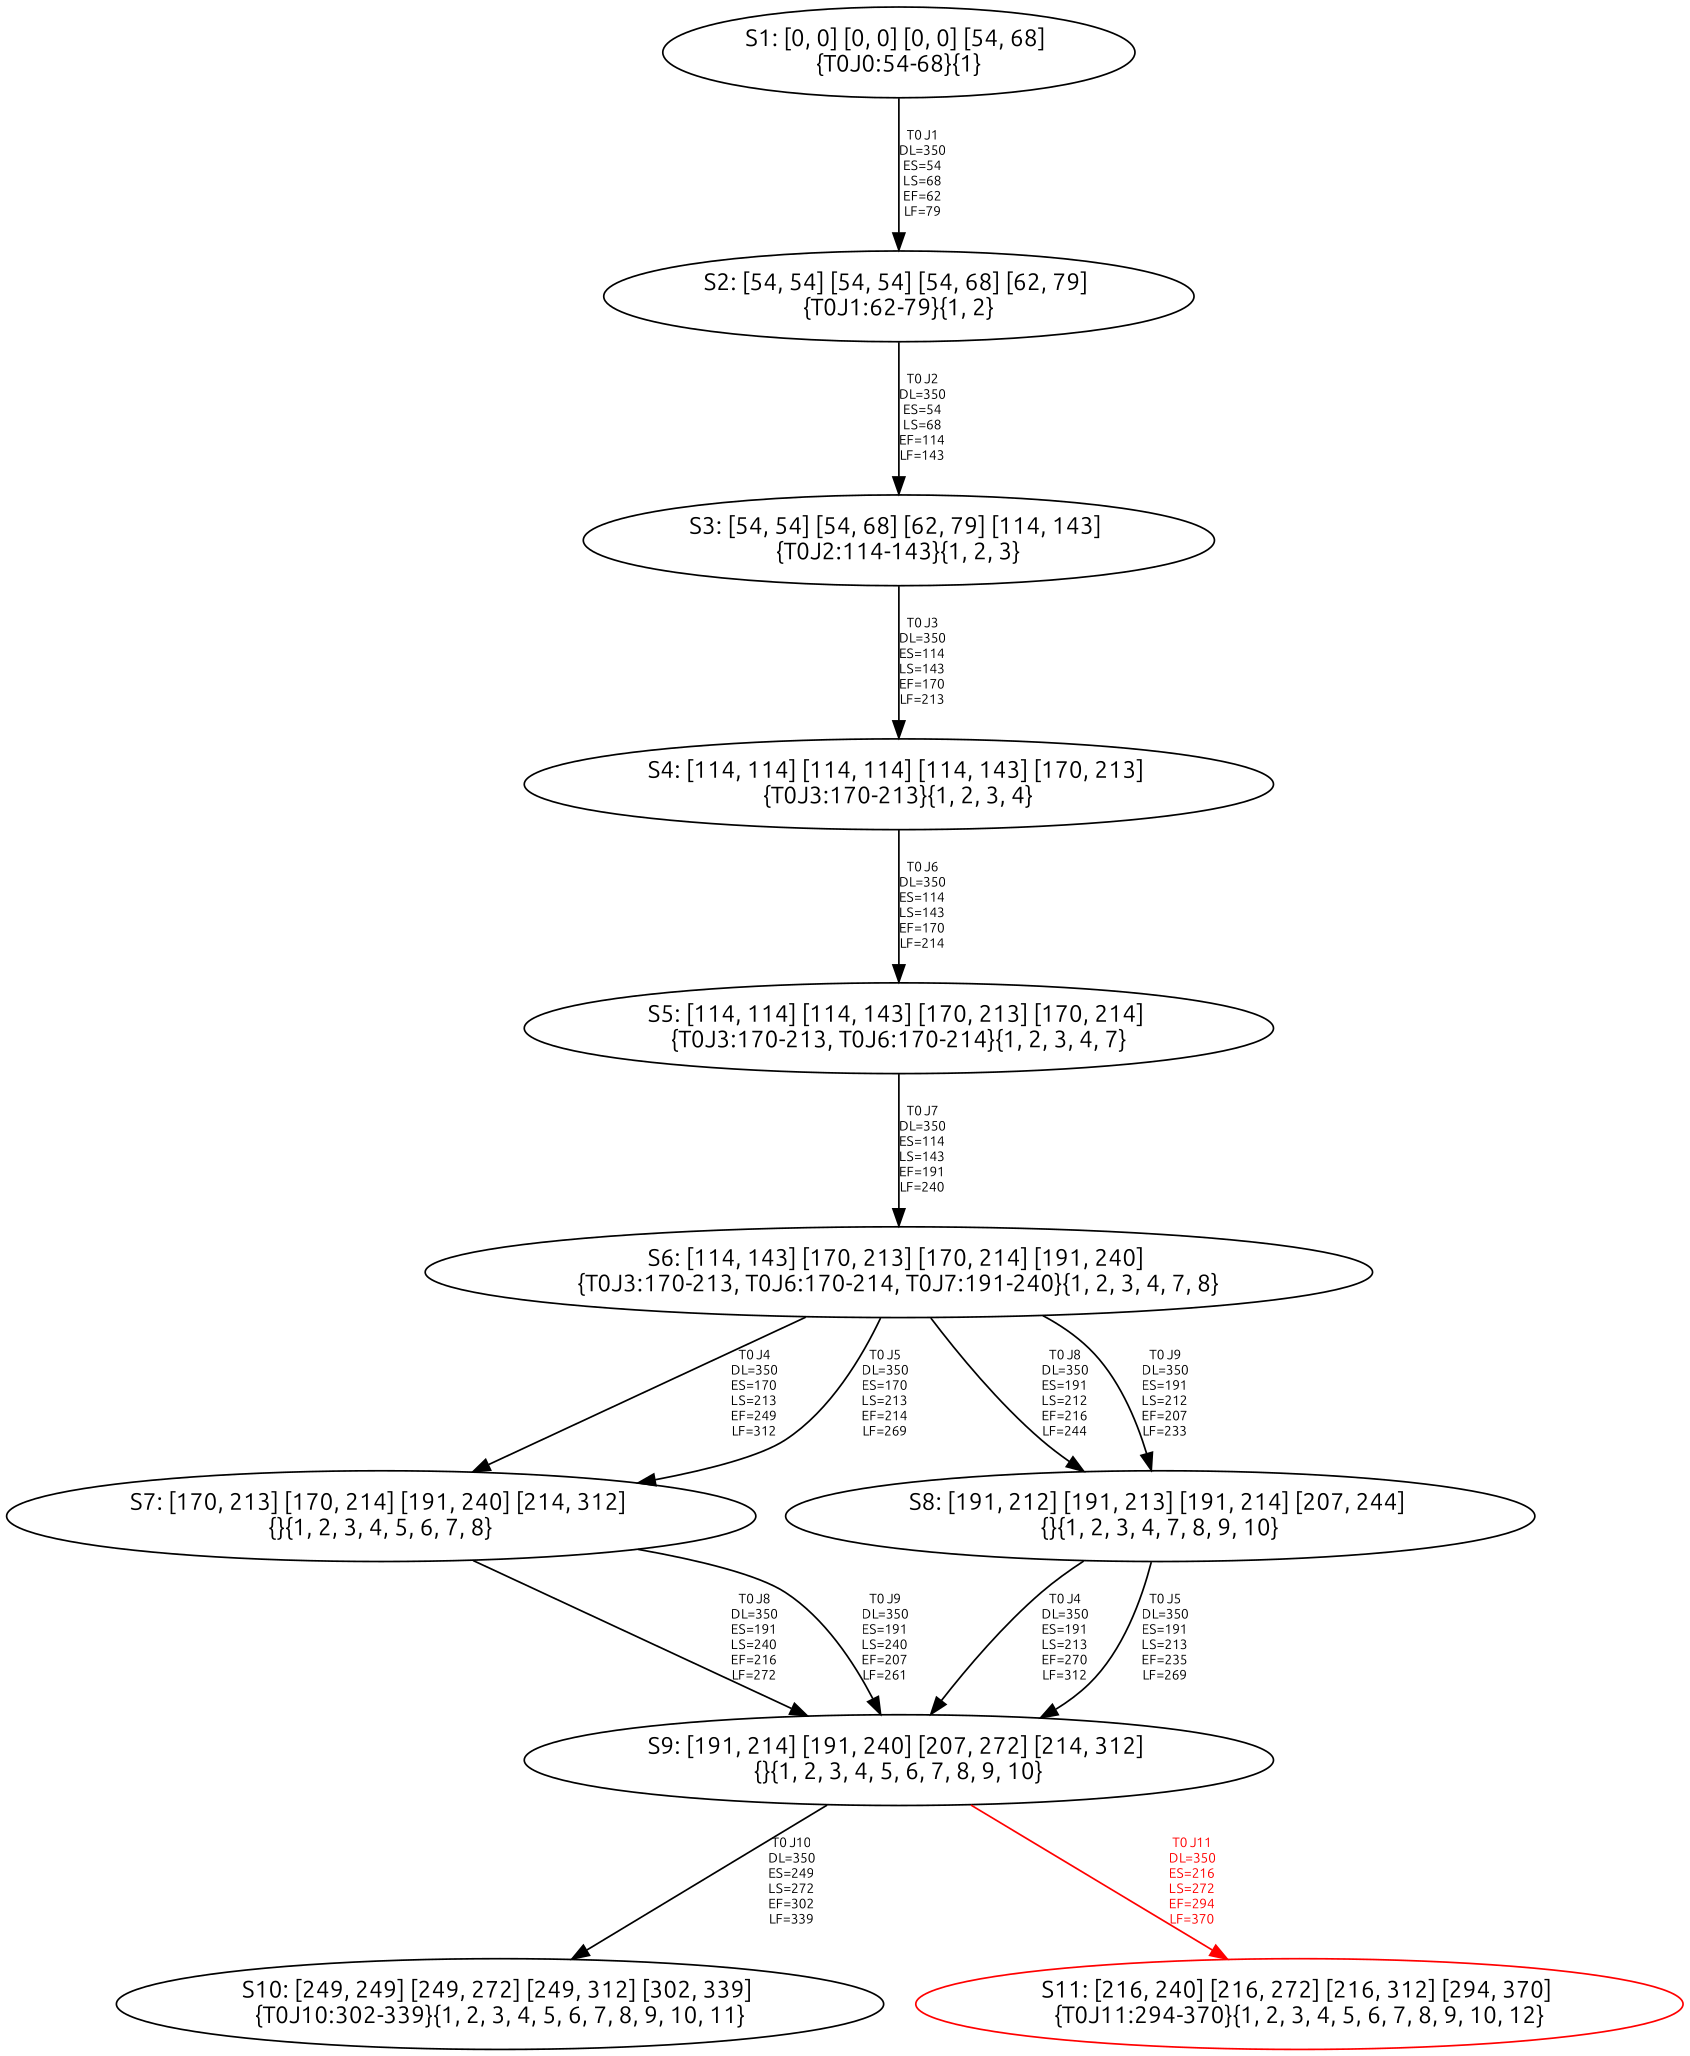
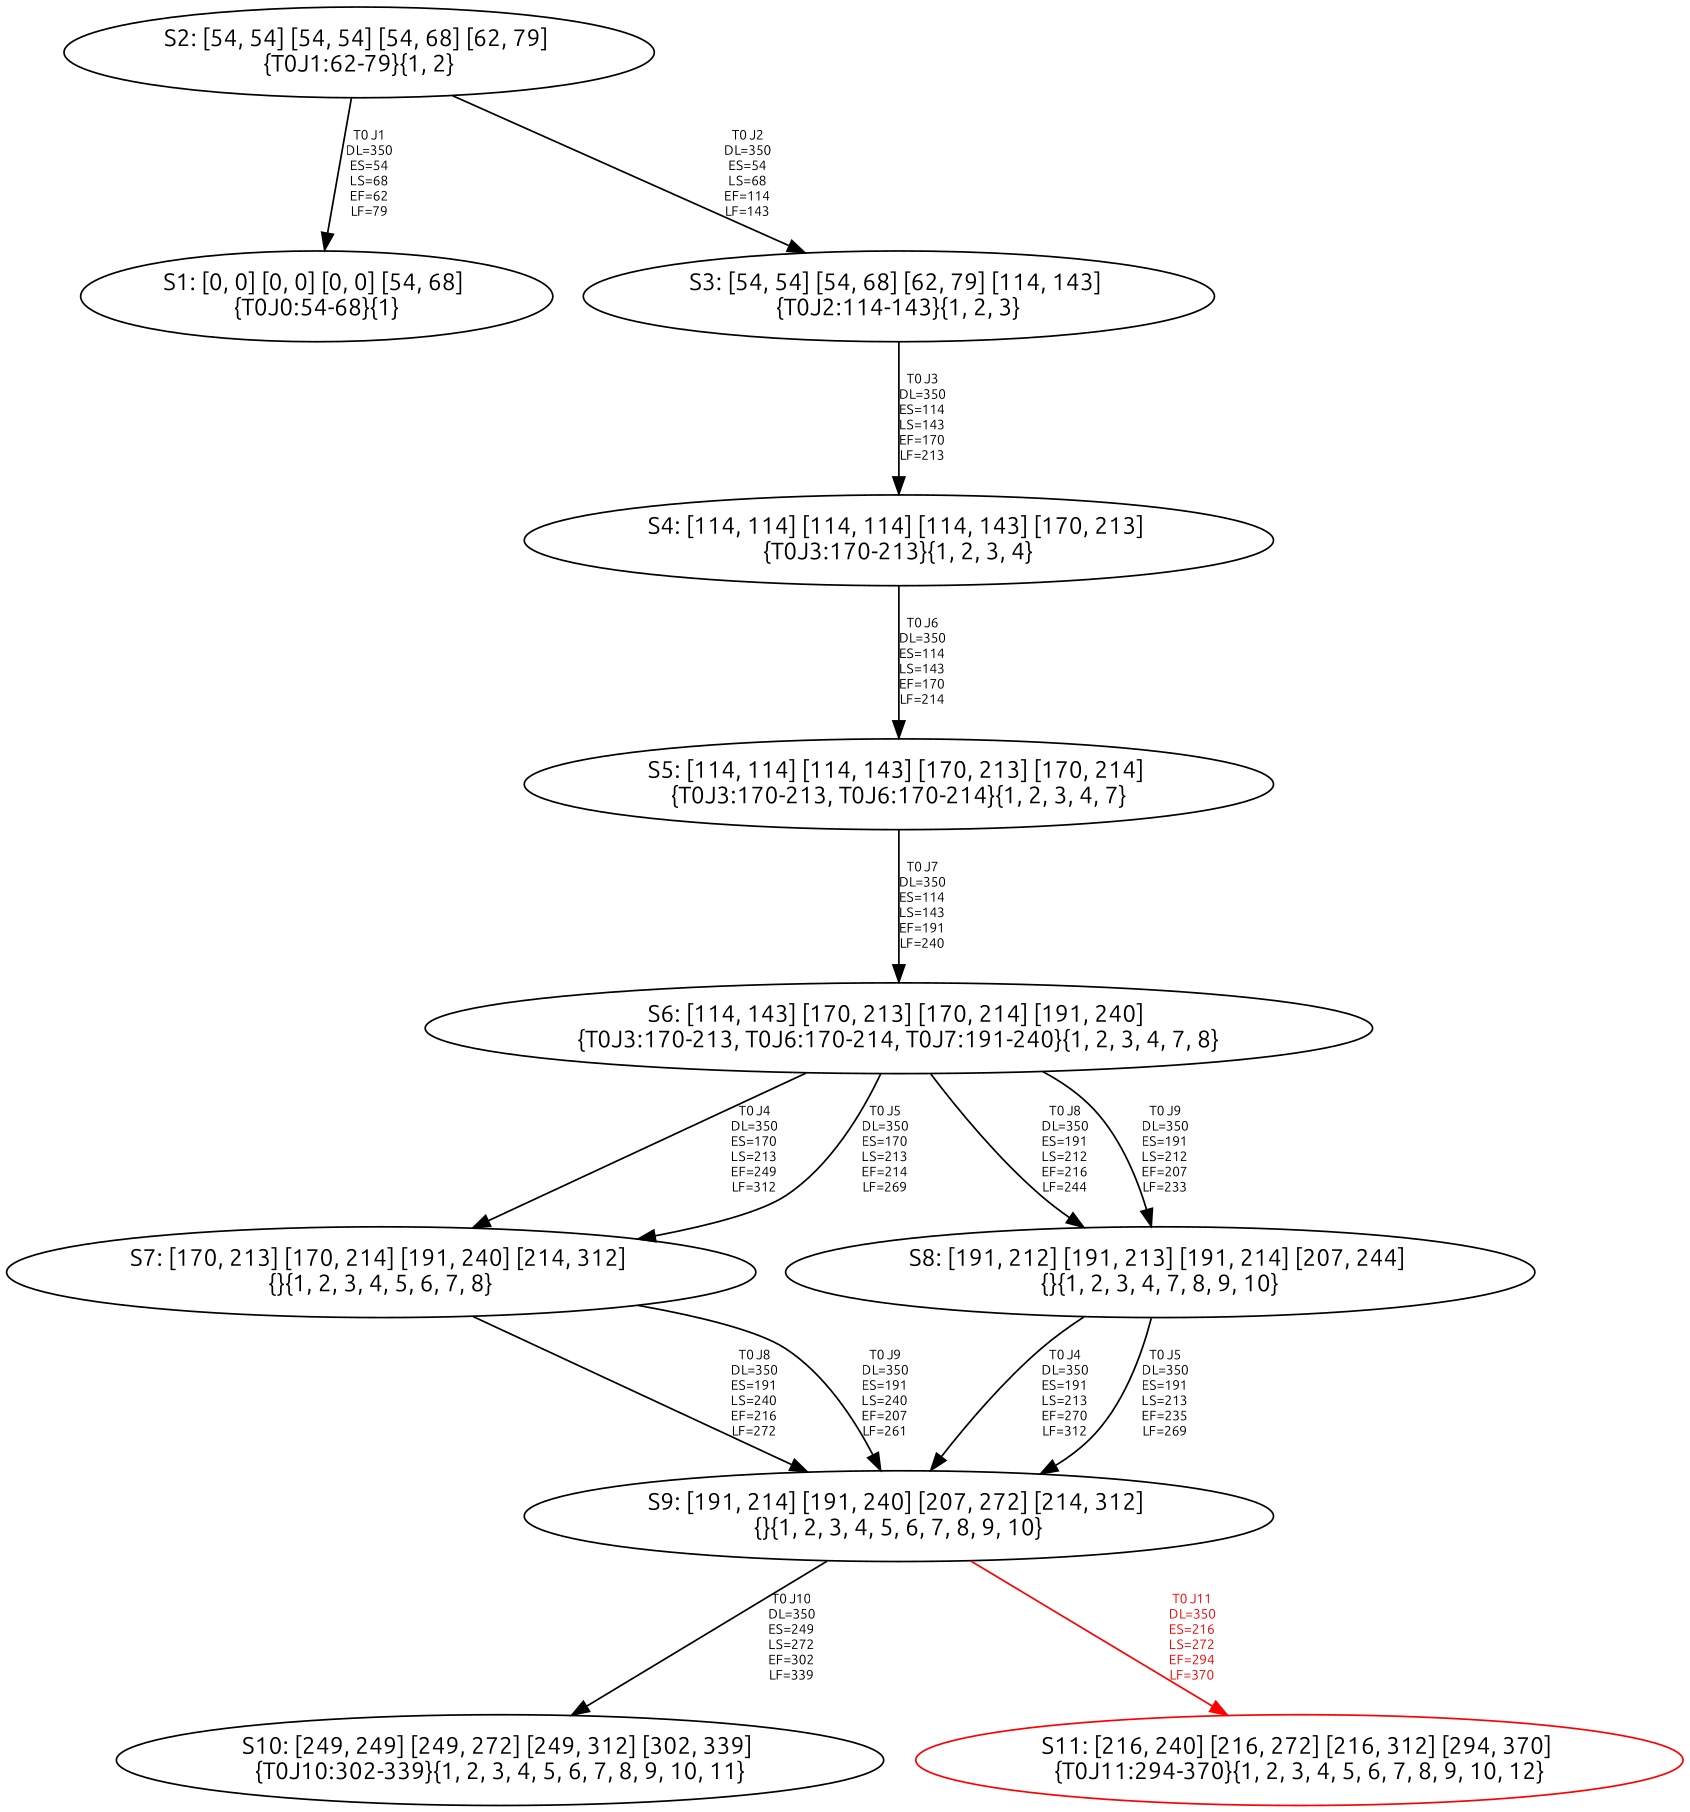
edge "S1: [0, 0] [0, 0] [0, 0] [54, 68] {T0J0:54-68}{1}" -> "S2: [54, 54] [54, 54] [54, 68] [62, 79] {T0J1:62-79}{1, 2}": reversed
